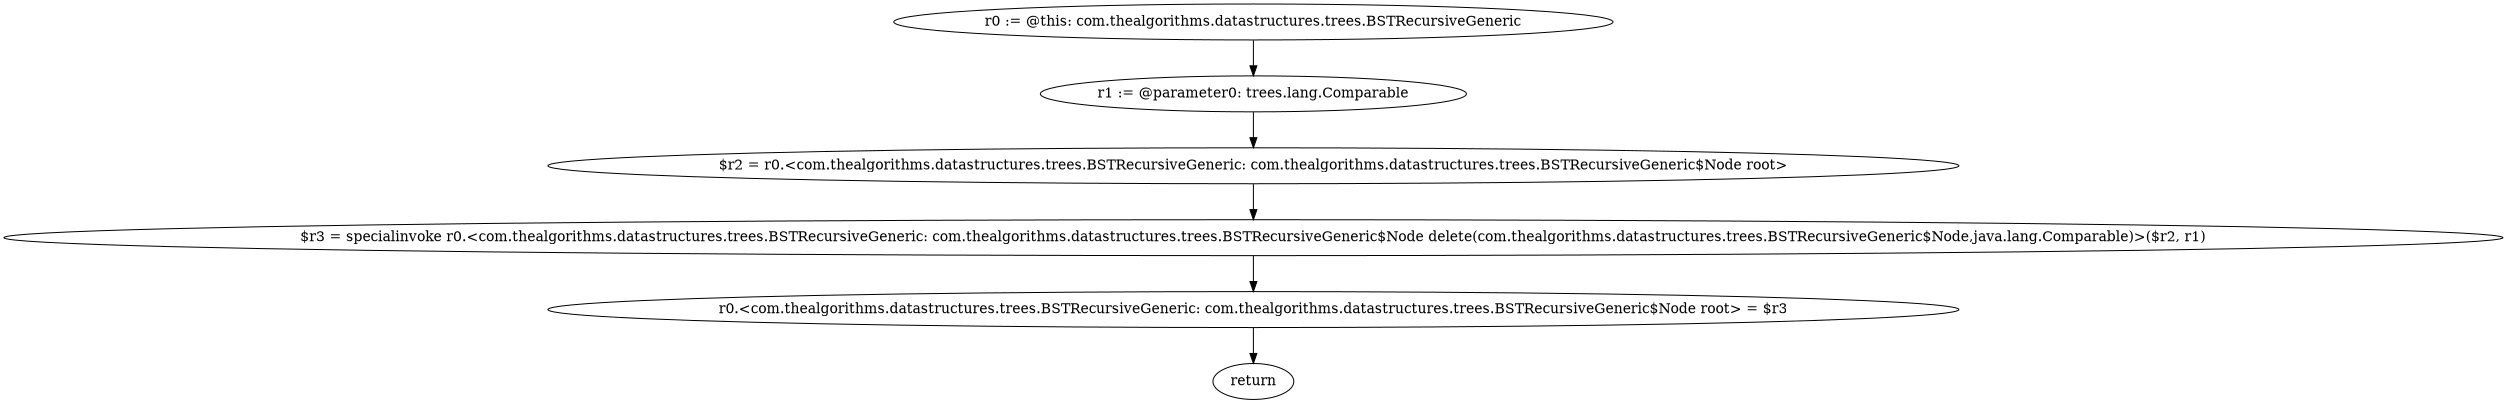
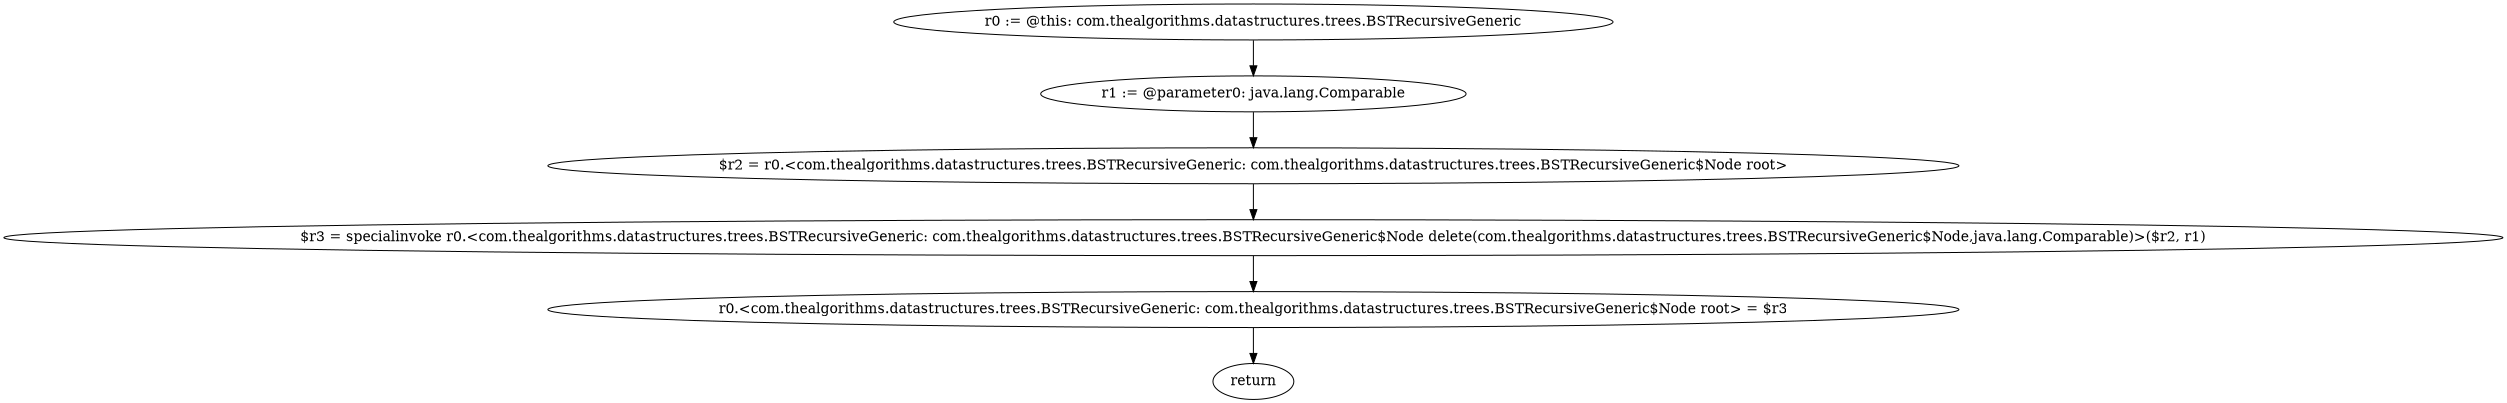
node "r1 := @parameter0: trees.lang.Comparable": label "r1 := @parameter0: trees.lang.Comparable" -> "r1 := @parameter0: java.lang.Comparable"
